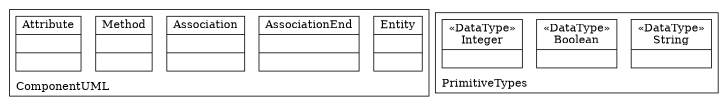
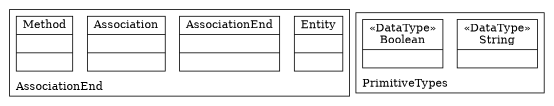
node "Attribute": removed
node "Integer": removed
cluster "ComponentUML": label "ComponentUML" -> "AssociationEnd"
